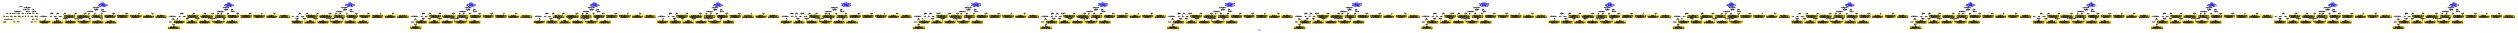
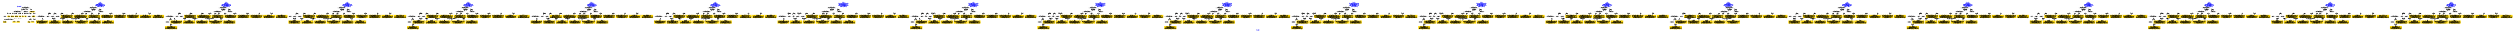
node "WebResource2": fillcolor lightgray -> gold
node "dates": removed
node "technique": fillcolor lightgray -> gold
node "origin": fillcolor lightgray -> gold
node "category": fillcolor lightgray -> gold
